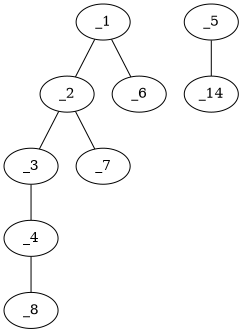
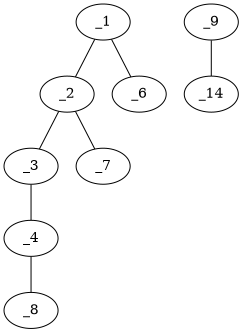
node "_5": label "_5" -> "_9"
